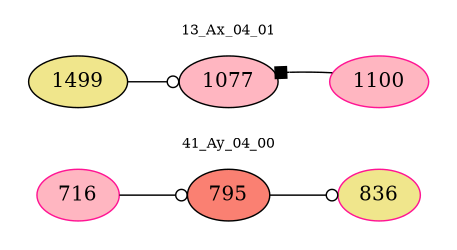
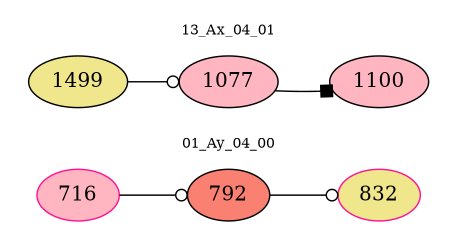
edge "1100" -> "1077": reversed
node "1100": color deeppink -> black
cluster "41_Ay_04_00": label "41_Ay_04_00" -> "01_Ay_04_00"
node "795": label "795" -> "792"
node "836": label "836" -> "832"
